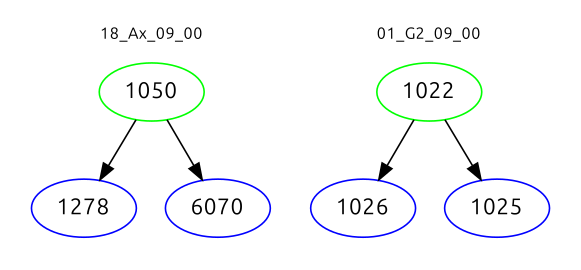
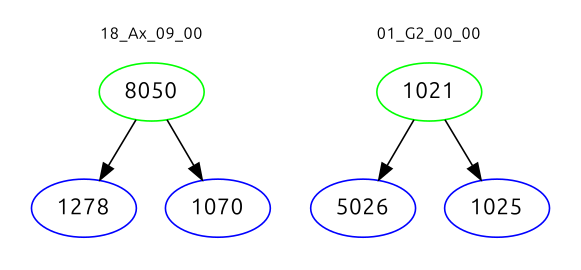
cluster "01_G2_09_00": label "01_G2_09_00" -> "01_G2_00_00"
node "1050": label "1050" -> "8050"
node "1022": label "1022" -> "1021"
node "6070": label "6070" -> "1070"
node "1026": label "1026" -> "5026"
